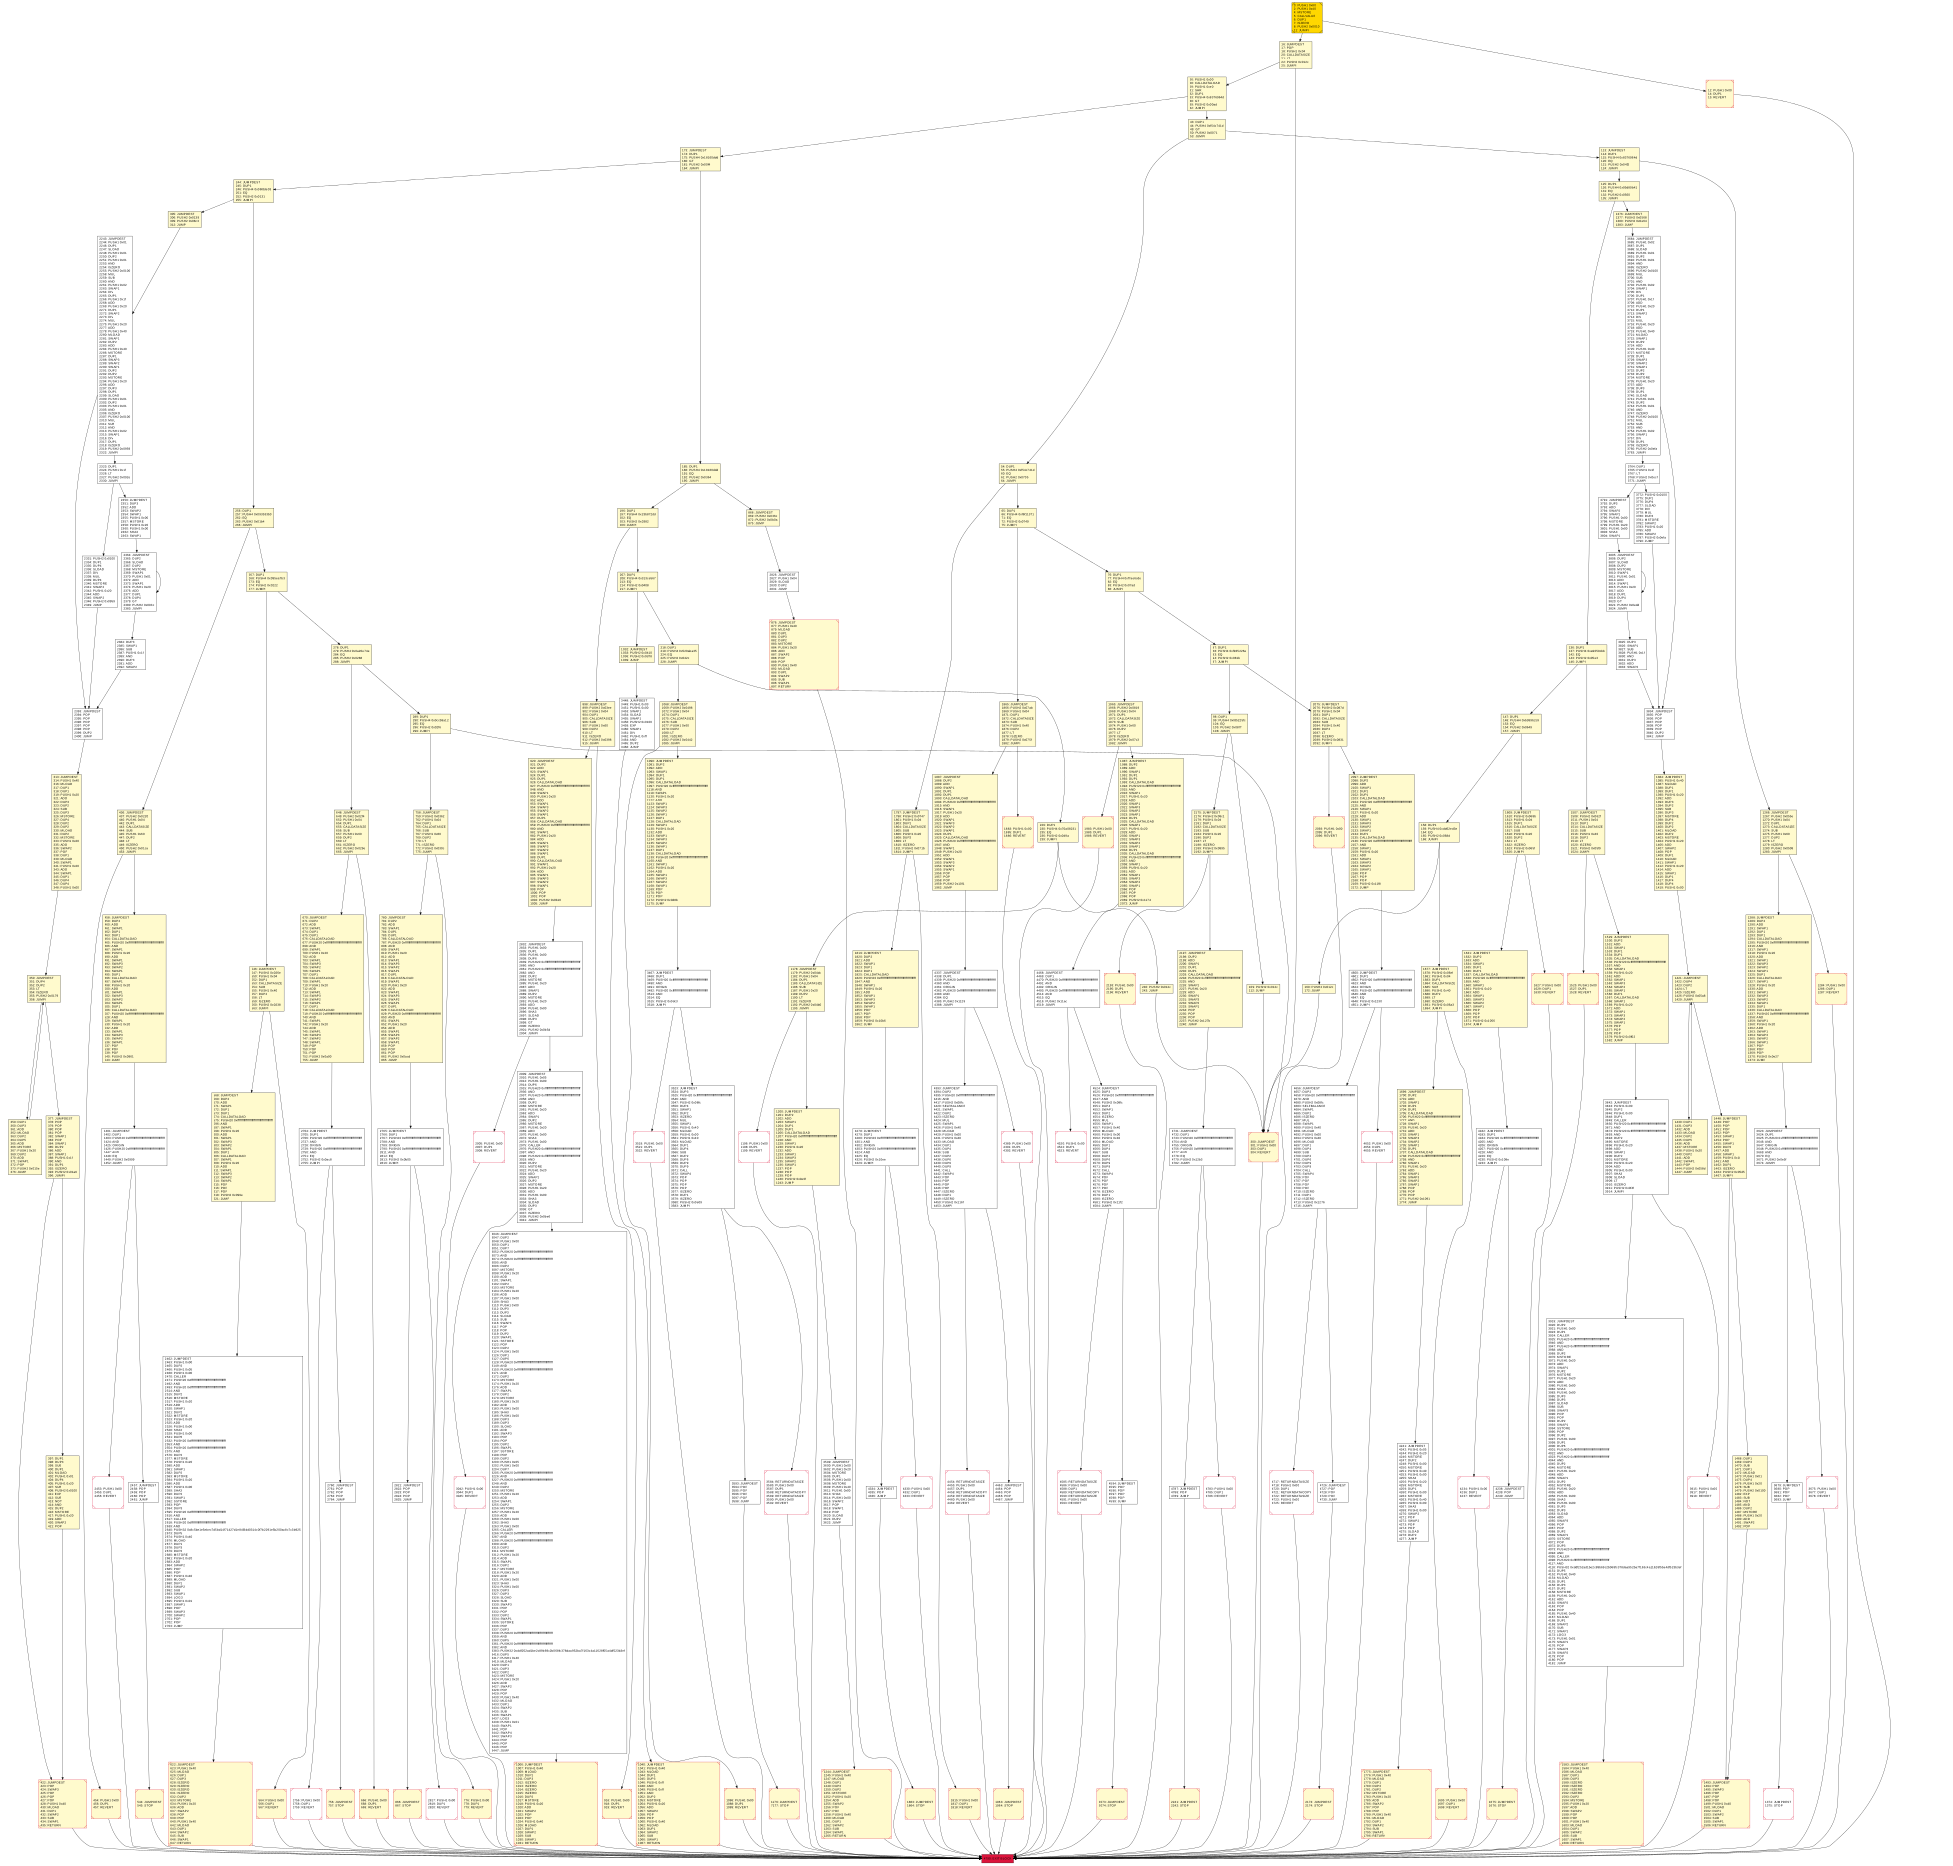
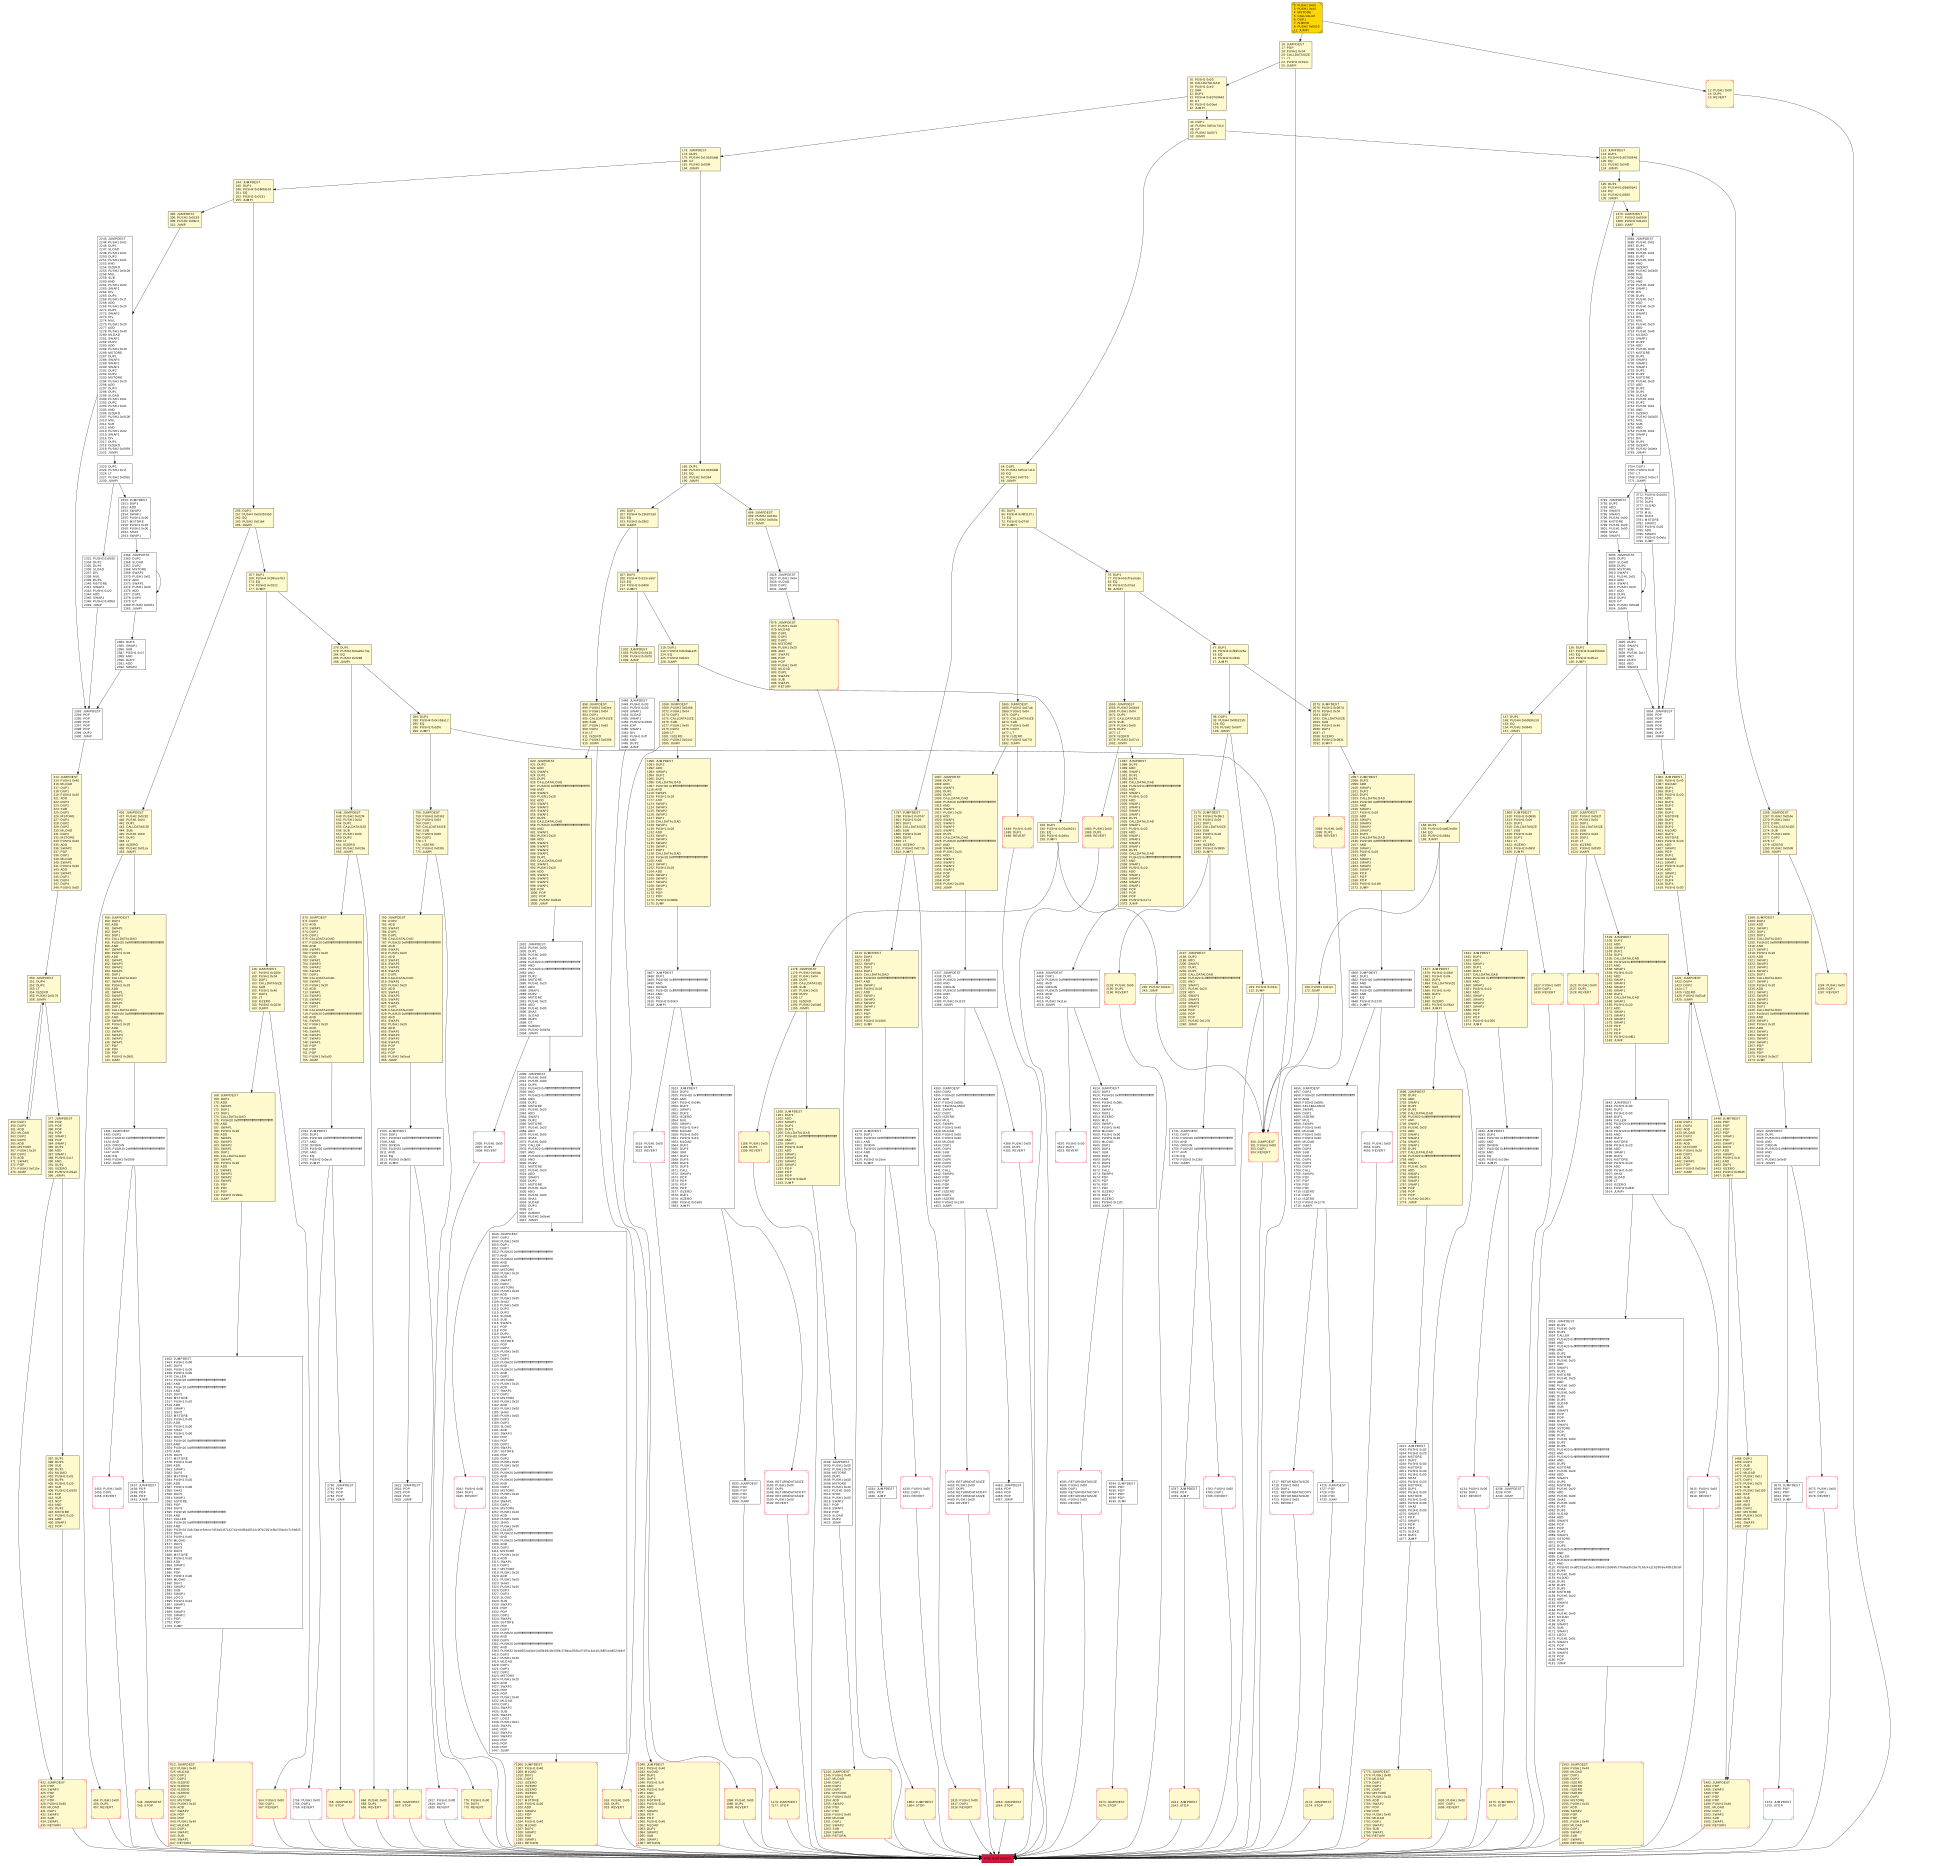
node "1196: PUSH1 0x00 1198: DUP1 1199: REVERT": fillcolor white -> lemonchiffon
edge "1284: PUSH1 0x00 1286: DUP1 1287: REVERT" -> "4790: EXIT BLOCK": now "109: PUSH2 0x012c 112: JUMP" -> "4790: EXIT BLOCK"
